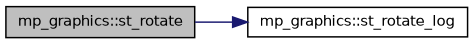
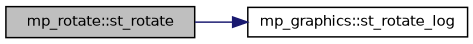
node "mp_graphics::st_rotate": label "mp_graphics::st_rotate" -> "mp_rotate::st_rotate"
